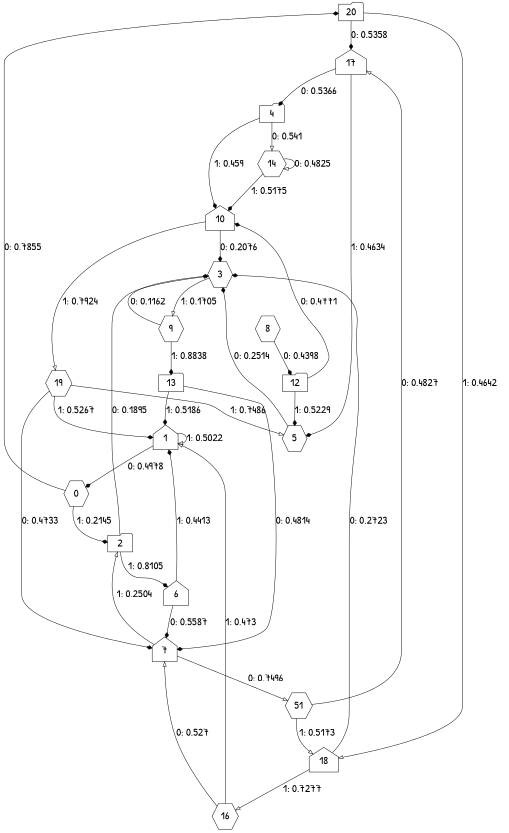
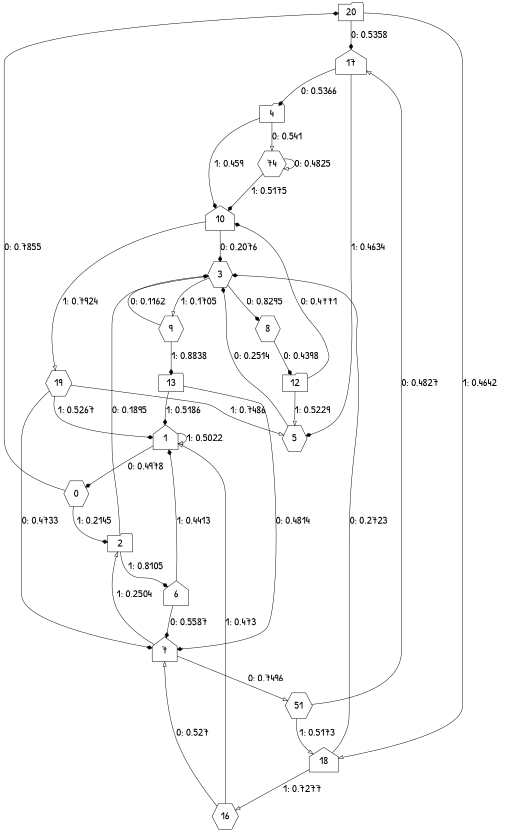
node "14": label "14" -> "74"
edge "3" -> "8": added, label "0: 0.8295"
edge "12" -> "5": arrowhead diamond -> onormal
